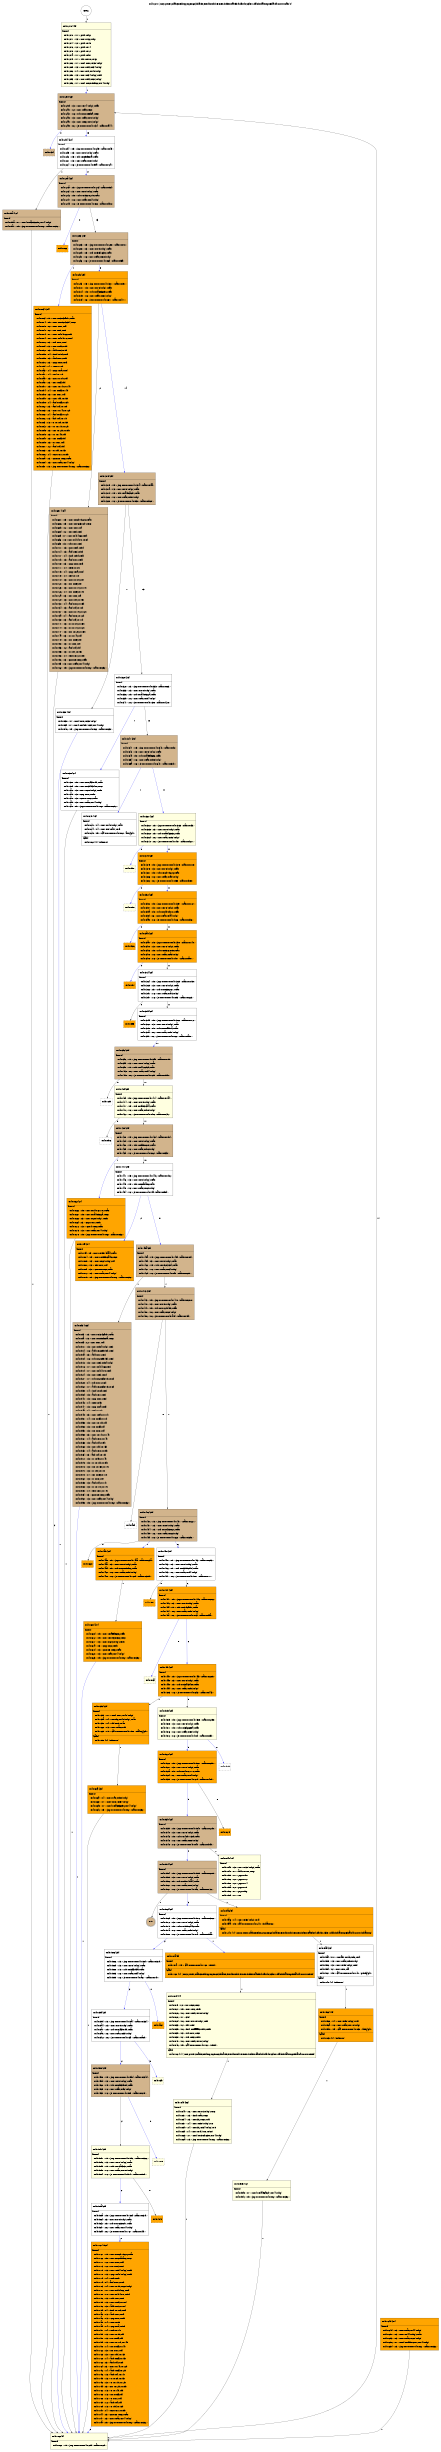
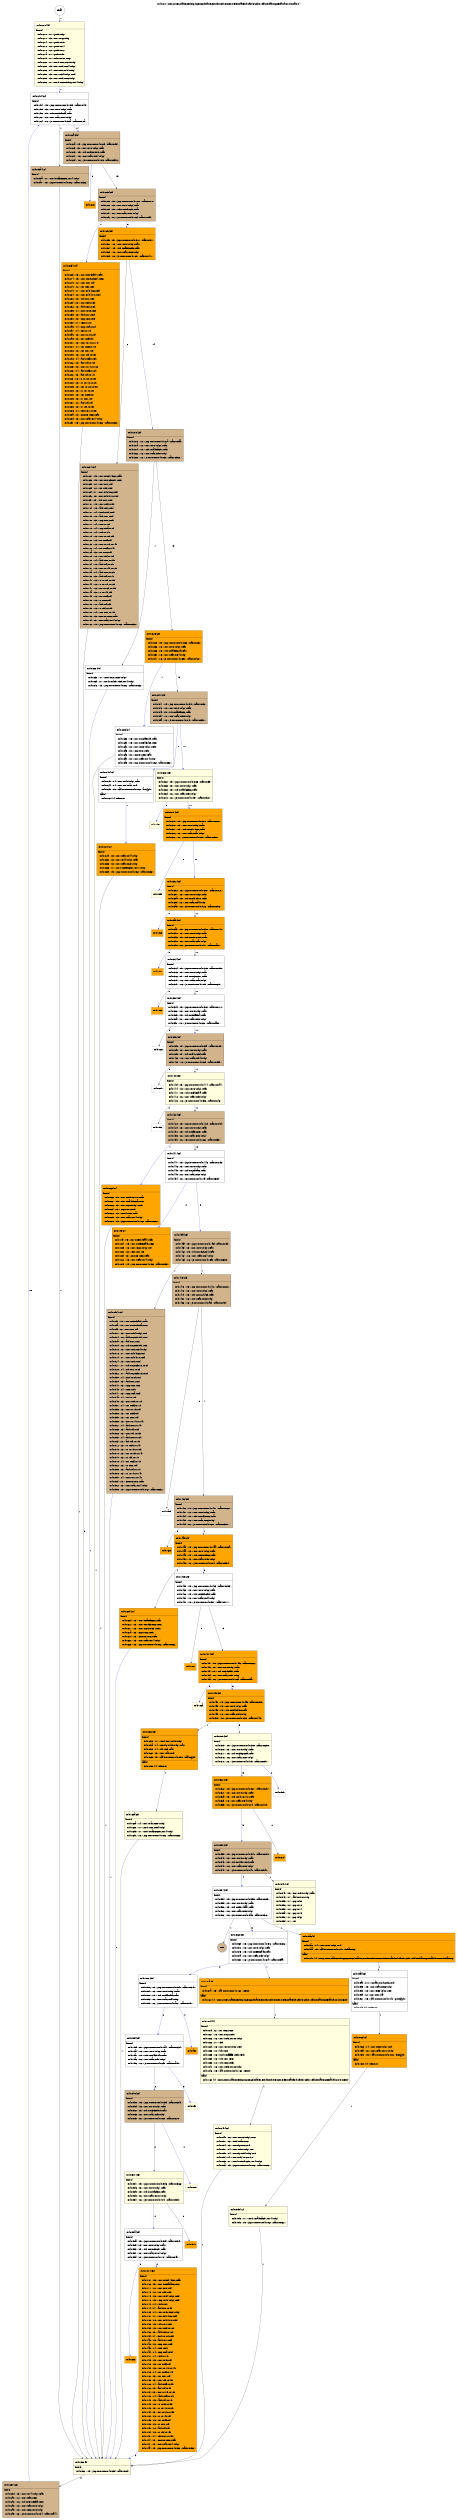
node "Entry": label "Entry" -> "Final"
edge "0x401270 [45]" -> "0x40129d [23]": now "0x401270 [45]" -> "0x4012b4 [22]"
node "0x401cb4": removed
node "0x40132e [25]": fillcolor white -> orange
edge "0x401640 [13]" -> "0x40164d [21]": added, label "1"
node "0x401cc0": added
edge "0x40148c [25]" -> "0x4014be [25]": now "0x4014a5 [25]" -> "0x4014be [25]"
node "0x4016ca [23]": fillcolor orange -> lightyellow
node "0x401554 [25]": fillcolor tan -> white
node "0x401603": added
